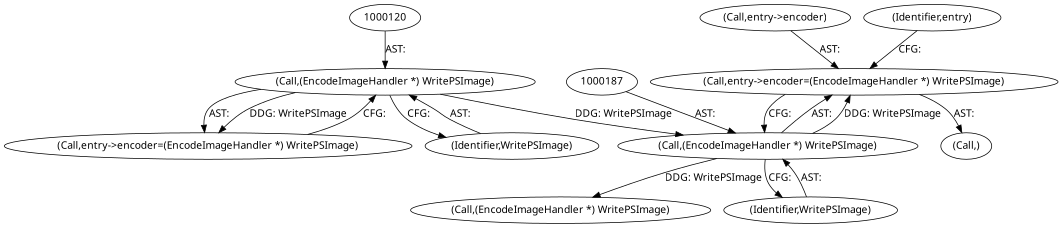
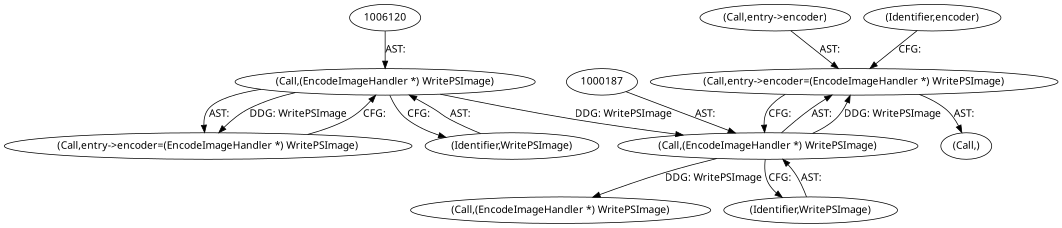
node "1000120": label "1000120" -> "1006120"
node "(Identifier,entry)": label "(Identifier,entry)" -> "(Identifier,encoder)"
